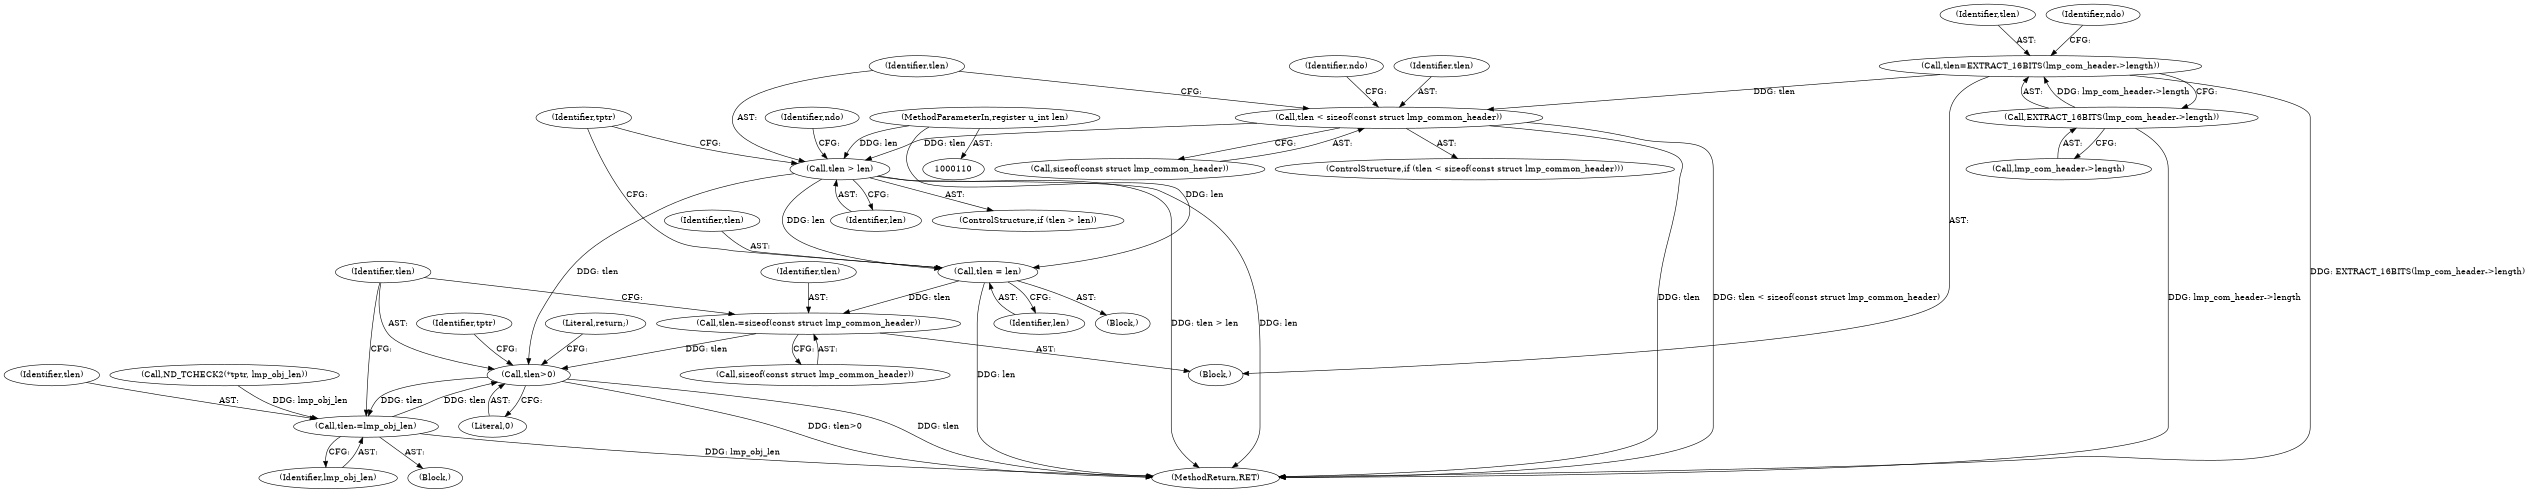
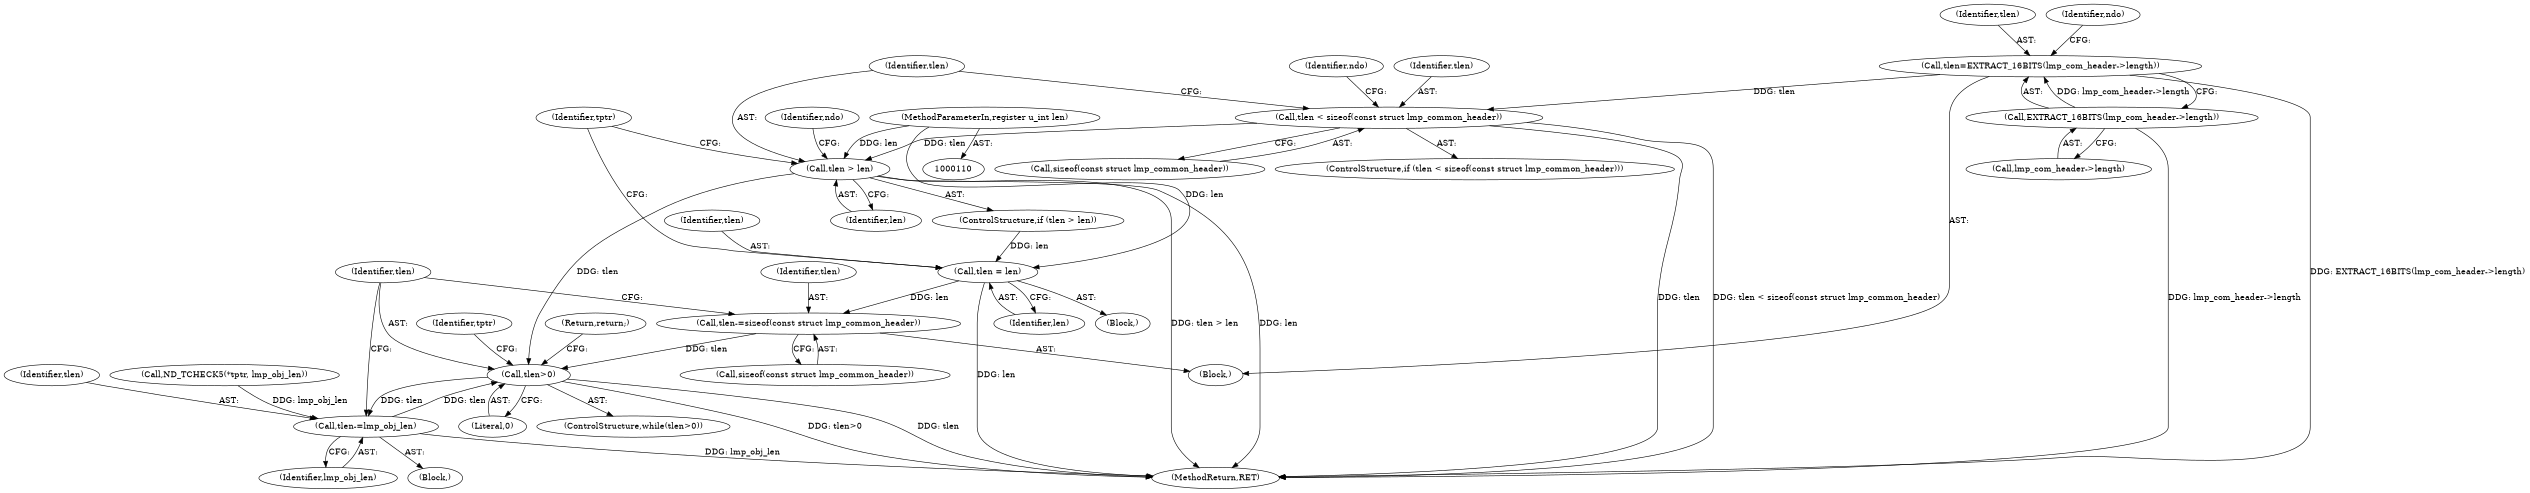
edge "(Call,tlen > len)" -> "(Call,tlen = len)": now "(ControlStructure,if (tlen > len))" -> "(Call,tlen = len)"
edge "(Call,tlen = len)" -> "(Call,tlen-=sizeof(const struct lmp_common_header))": label "DDG: tlen" -> "DDG: len"
node "(Literal,return;)": label "(Literal,return;)" -> "(Return,return;)"
node "(Call,ND_TCHECK2(*tptr, lmp_obj_len))": label "(Call,ND_TCHECK2(*tptr, lmp_obj_len))" -> "(Call,ND_TCHECK5(*tptr, lmp_obj_len))"
node "(ControlStructure,while(tlen>0))": added
